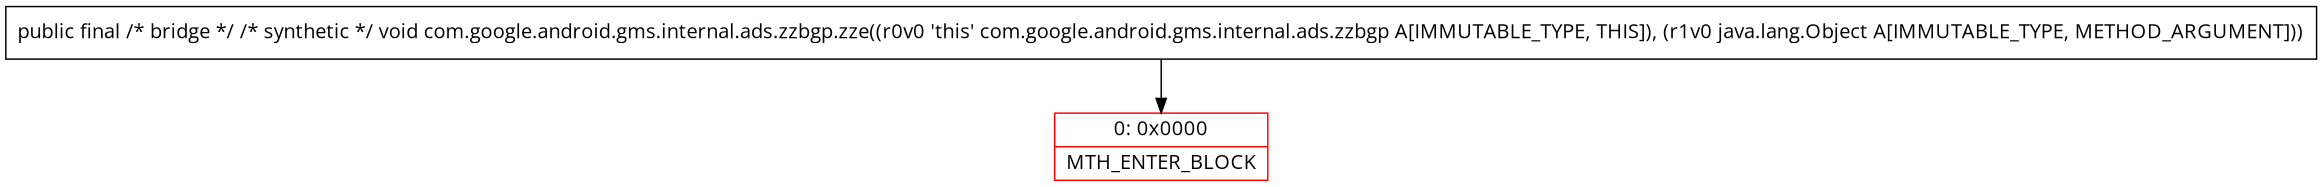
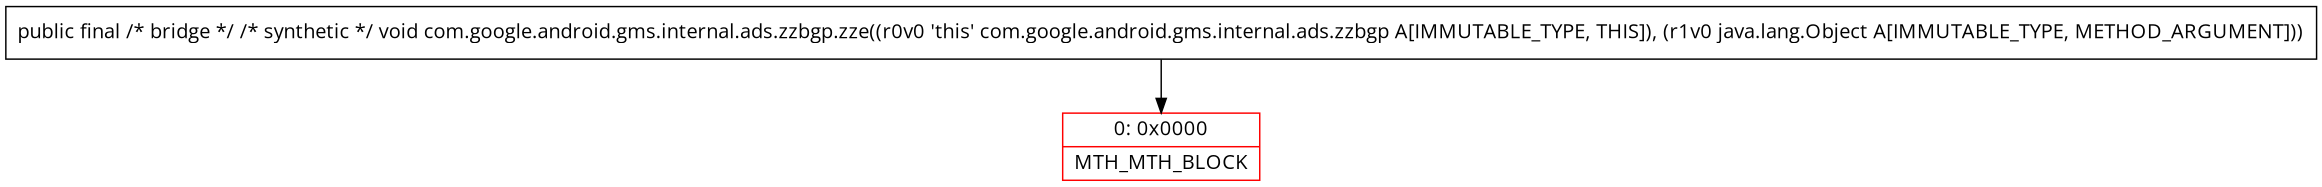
node "0: 0x0000": text "MTH_ENTER_BLOCK" -> "MTH_MTH_BLOCK"
